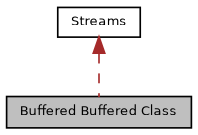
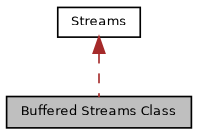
node "Buffered Buffered Class": label "Buffered Buffered Class" -> "Buffered Streams Class"
